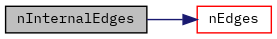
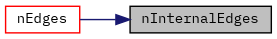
edge "nInternalEdges" -> "nEdges": reversed
